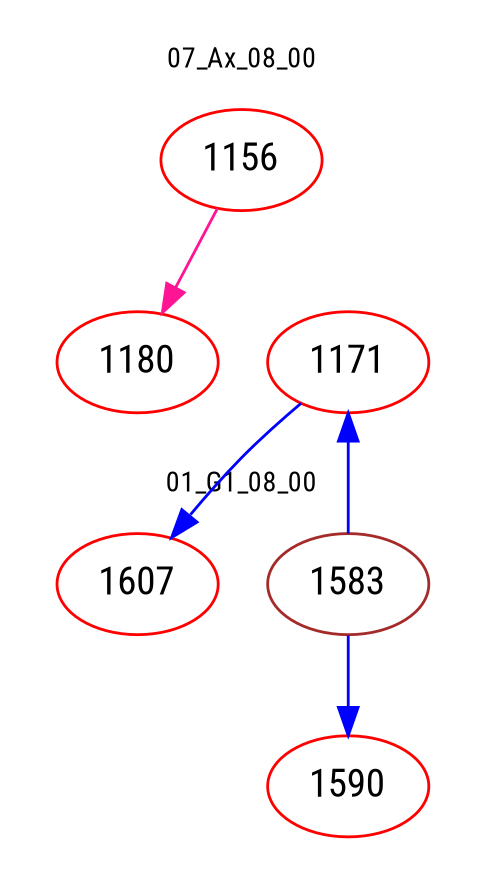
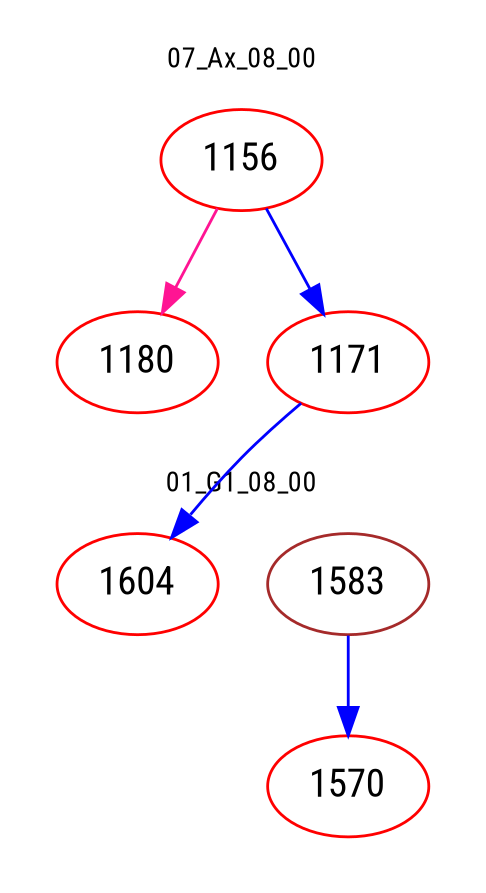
edge "1583" -> "1171": now "1156" -> "1171"
node "1607": label "1607" -> "1604"
node "1590": label "1590" -> "1570"
